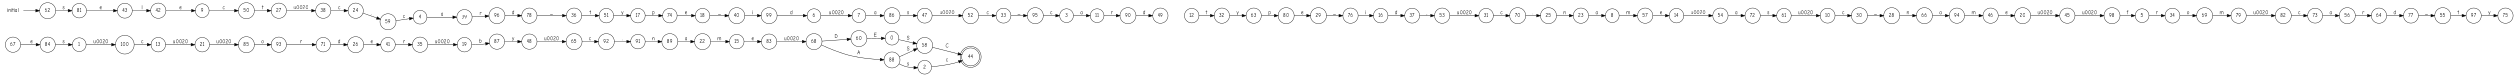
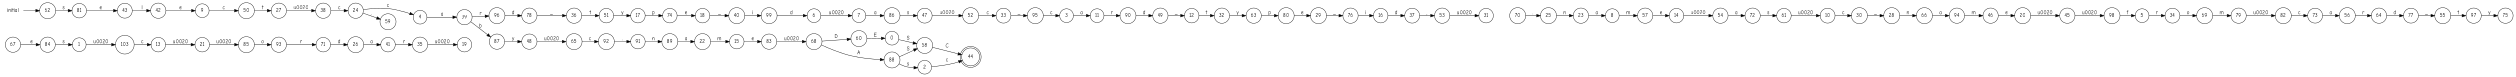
edge "49" -> "12": added, label "_"
edge "31" -> "70": removed, label "c"
edge "59" -> "4": now "24" -> "4"
edge "26" -> "41": label "e" -> "a"
node "100": label "100" -> "103"
edge "19" -> "87": now "39" -> "87"
